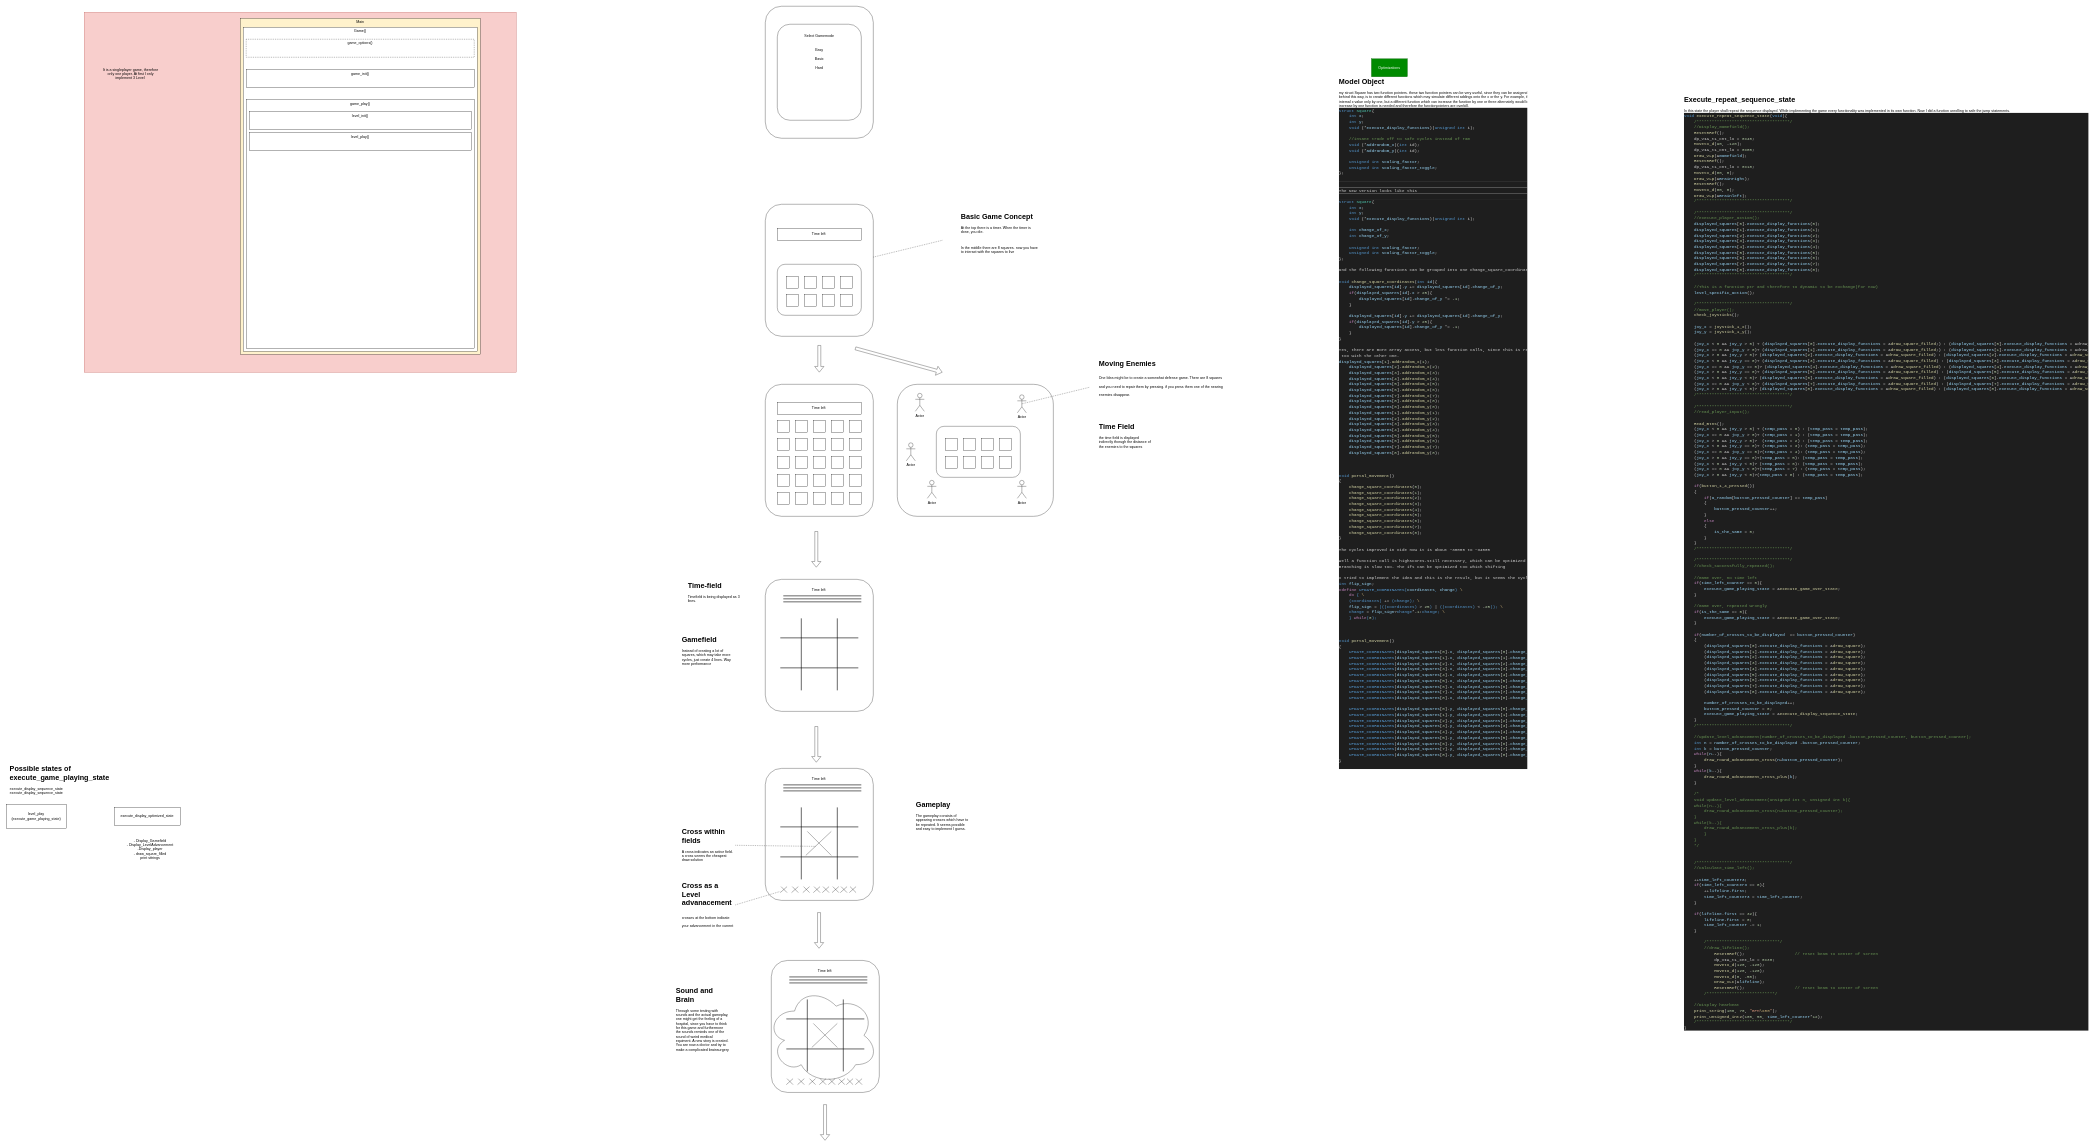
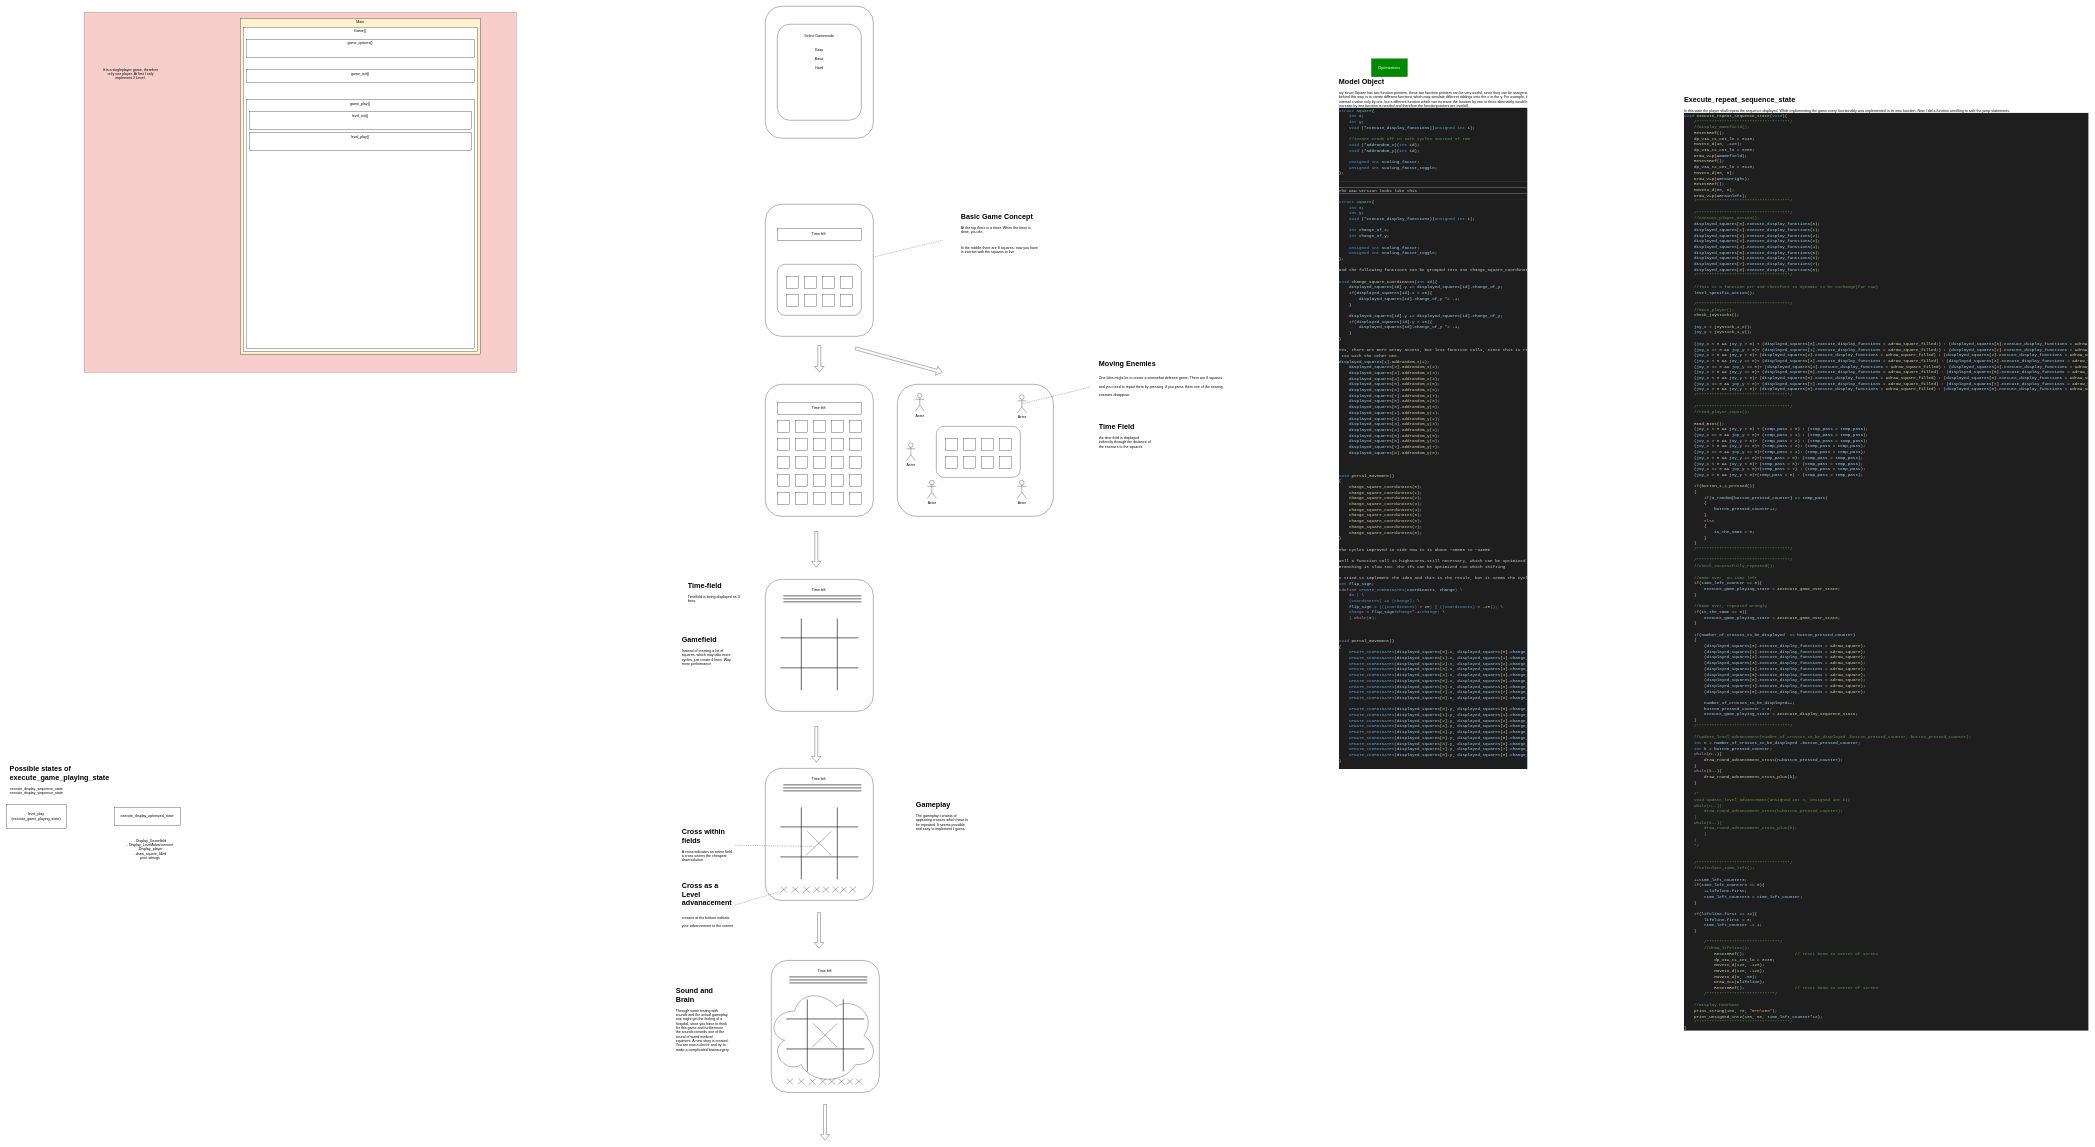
node "game_options()": style dashed -> solid
node "game_init()": size 228x18 -> 228x14
